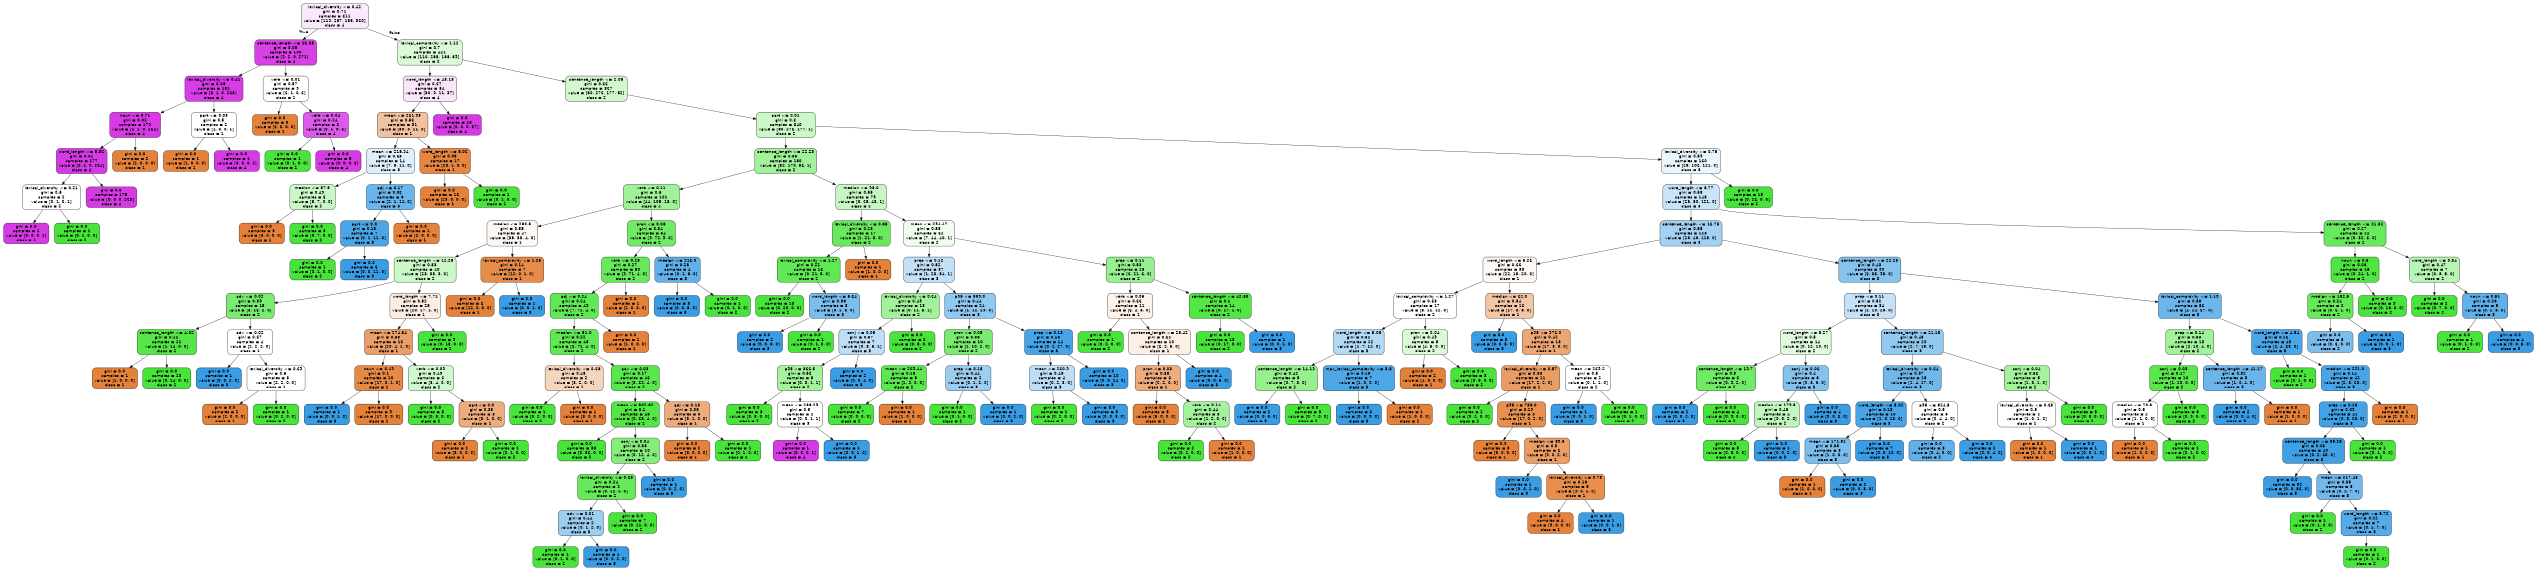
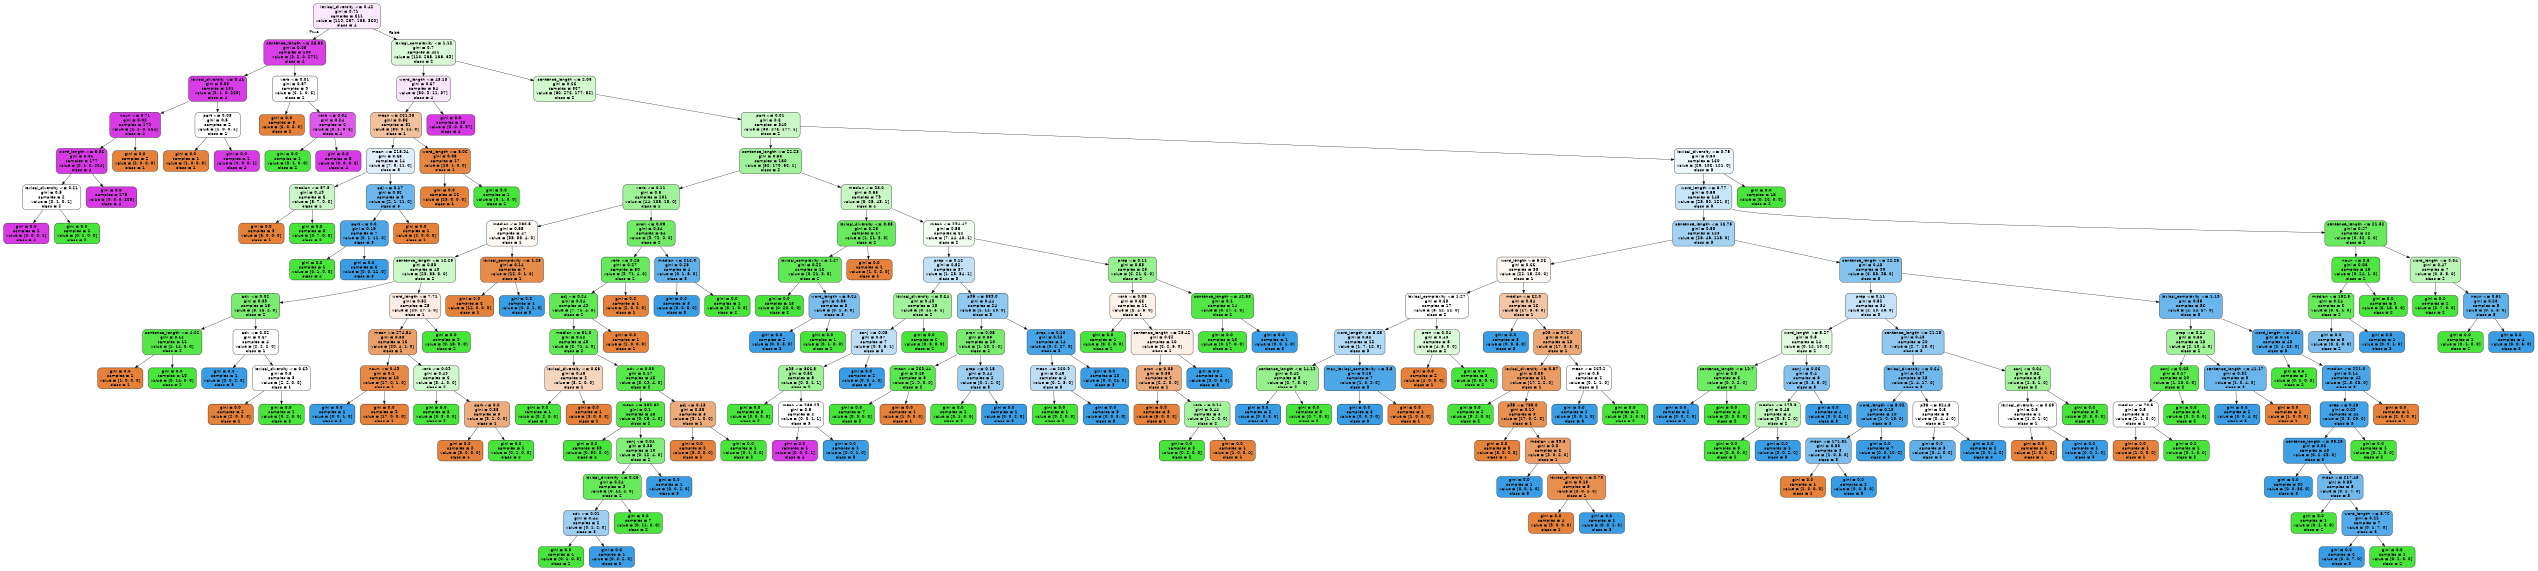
node "gini = 0.0 samples = 6 value = [0, 0, 7, 0] class = 3": added
